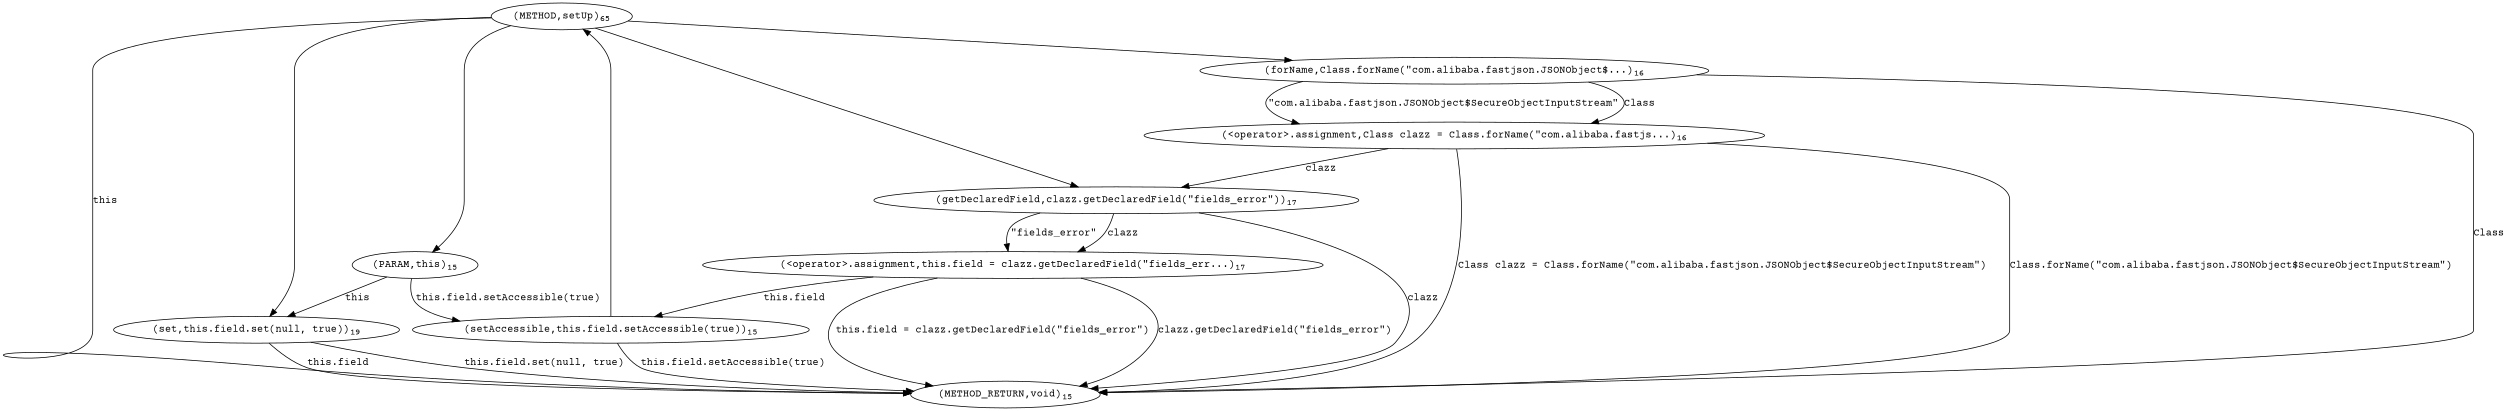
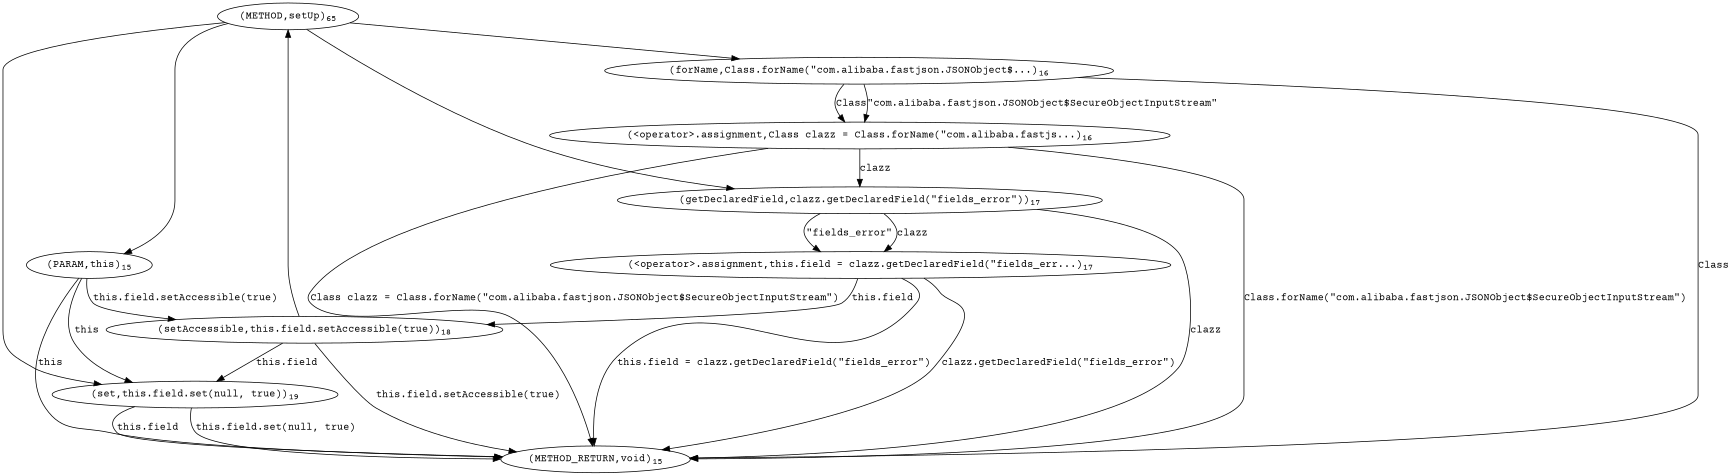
node "(setAccessible,this.field.setAccessible(true))": text "15" -> "18"
edge "(METHOD,setUp)" -> "(METHOD_RETURN,void)": now "(PARAM,this)" -> "(METHOD_RETURN,void)"
edge "(setAccessible,this.field.setAccessible(true))" -> "(set,this.field.set(null, true))": added, label "this.field"
